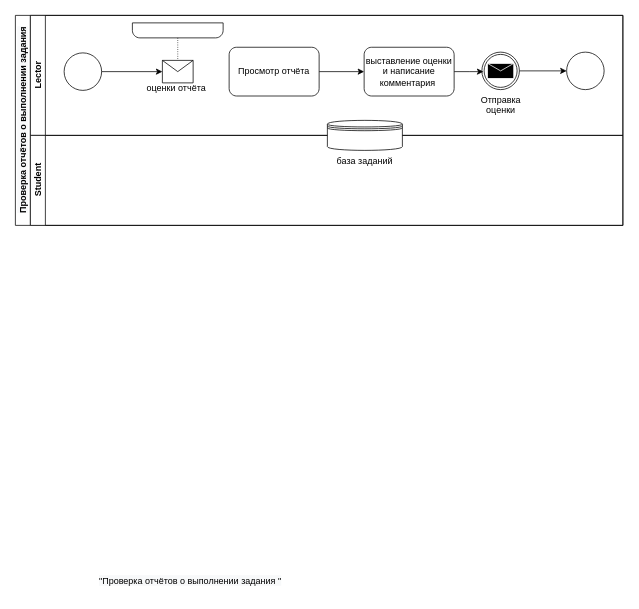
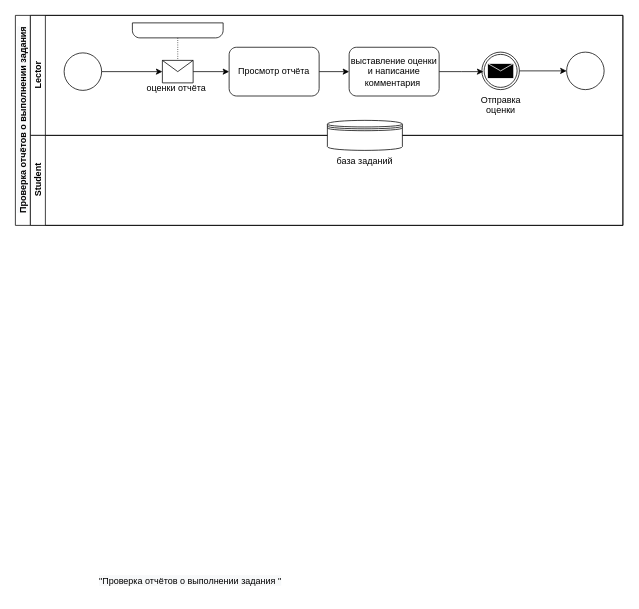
edge "оценки отчёта" -> "Просмотр отчёта": added
node "выставление оценки и написание комментария": moved (409, 72) -> (394, 72)
